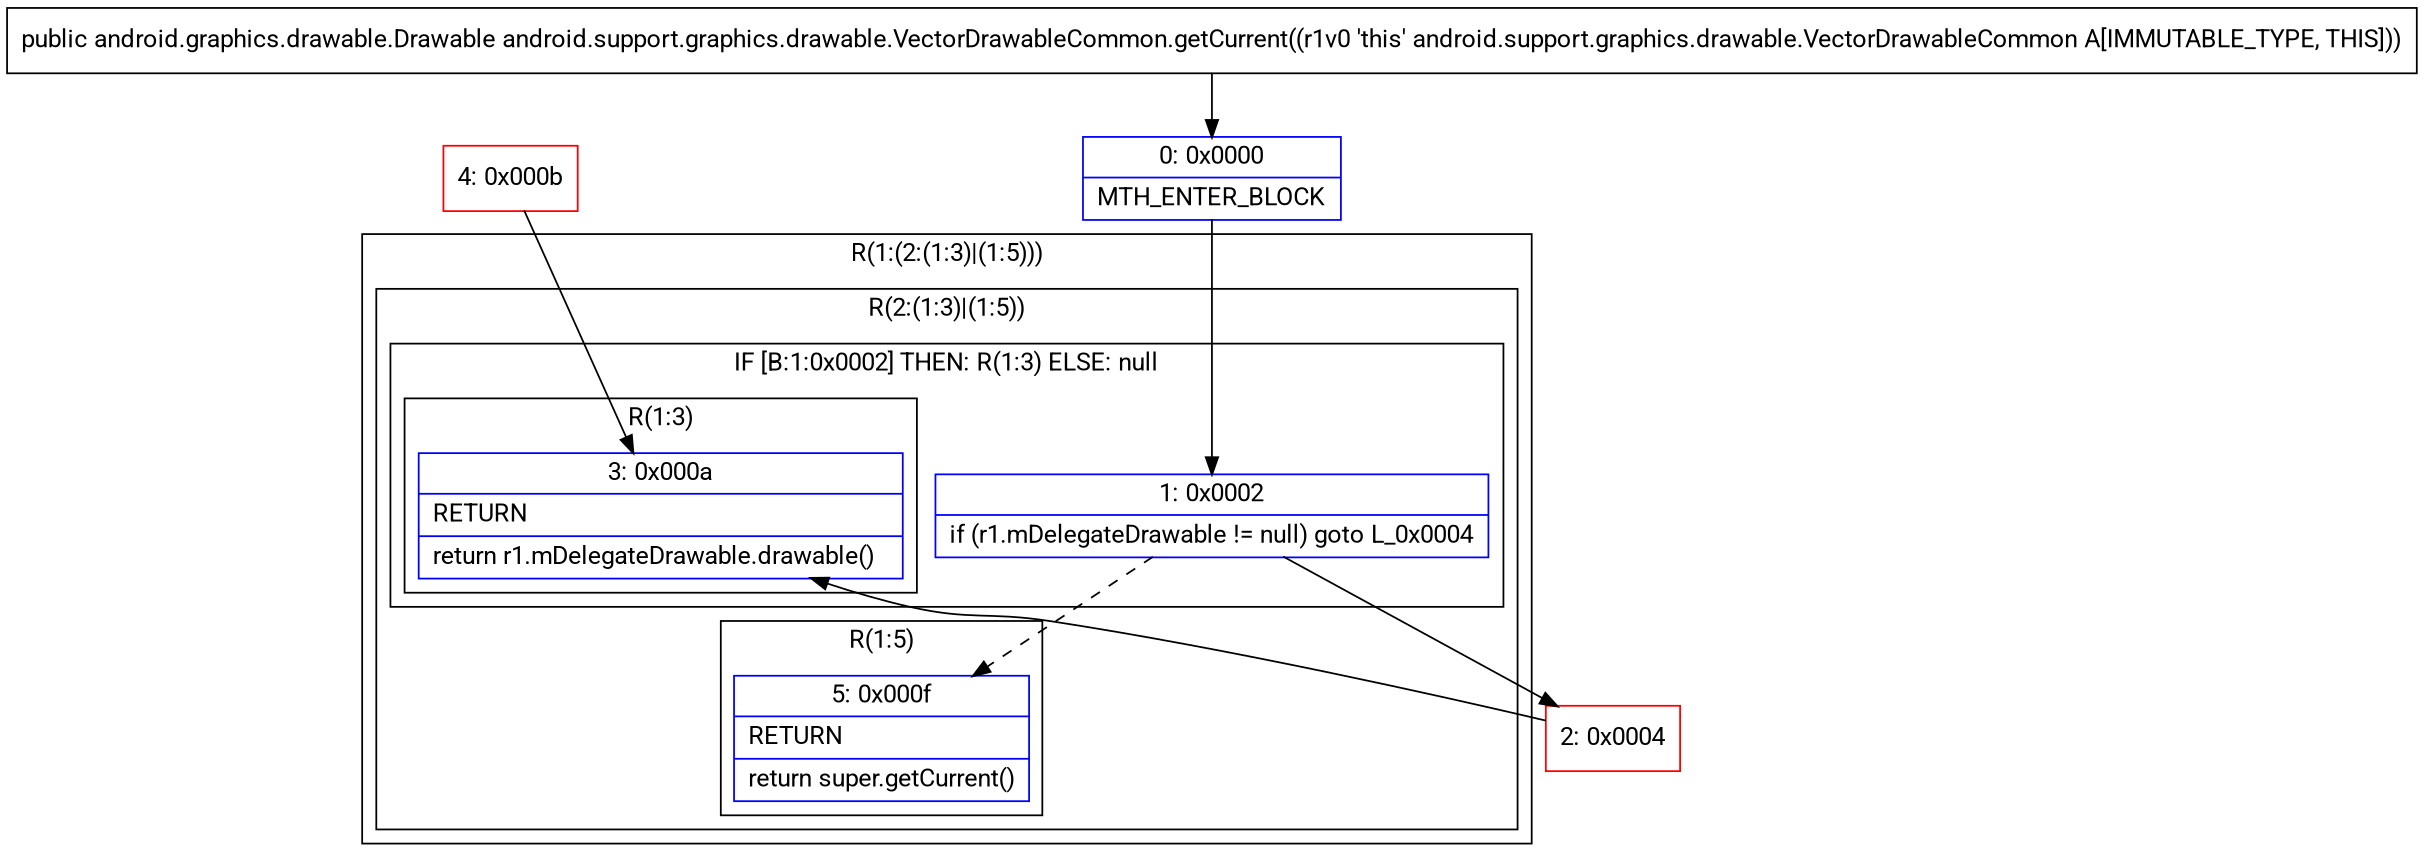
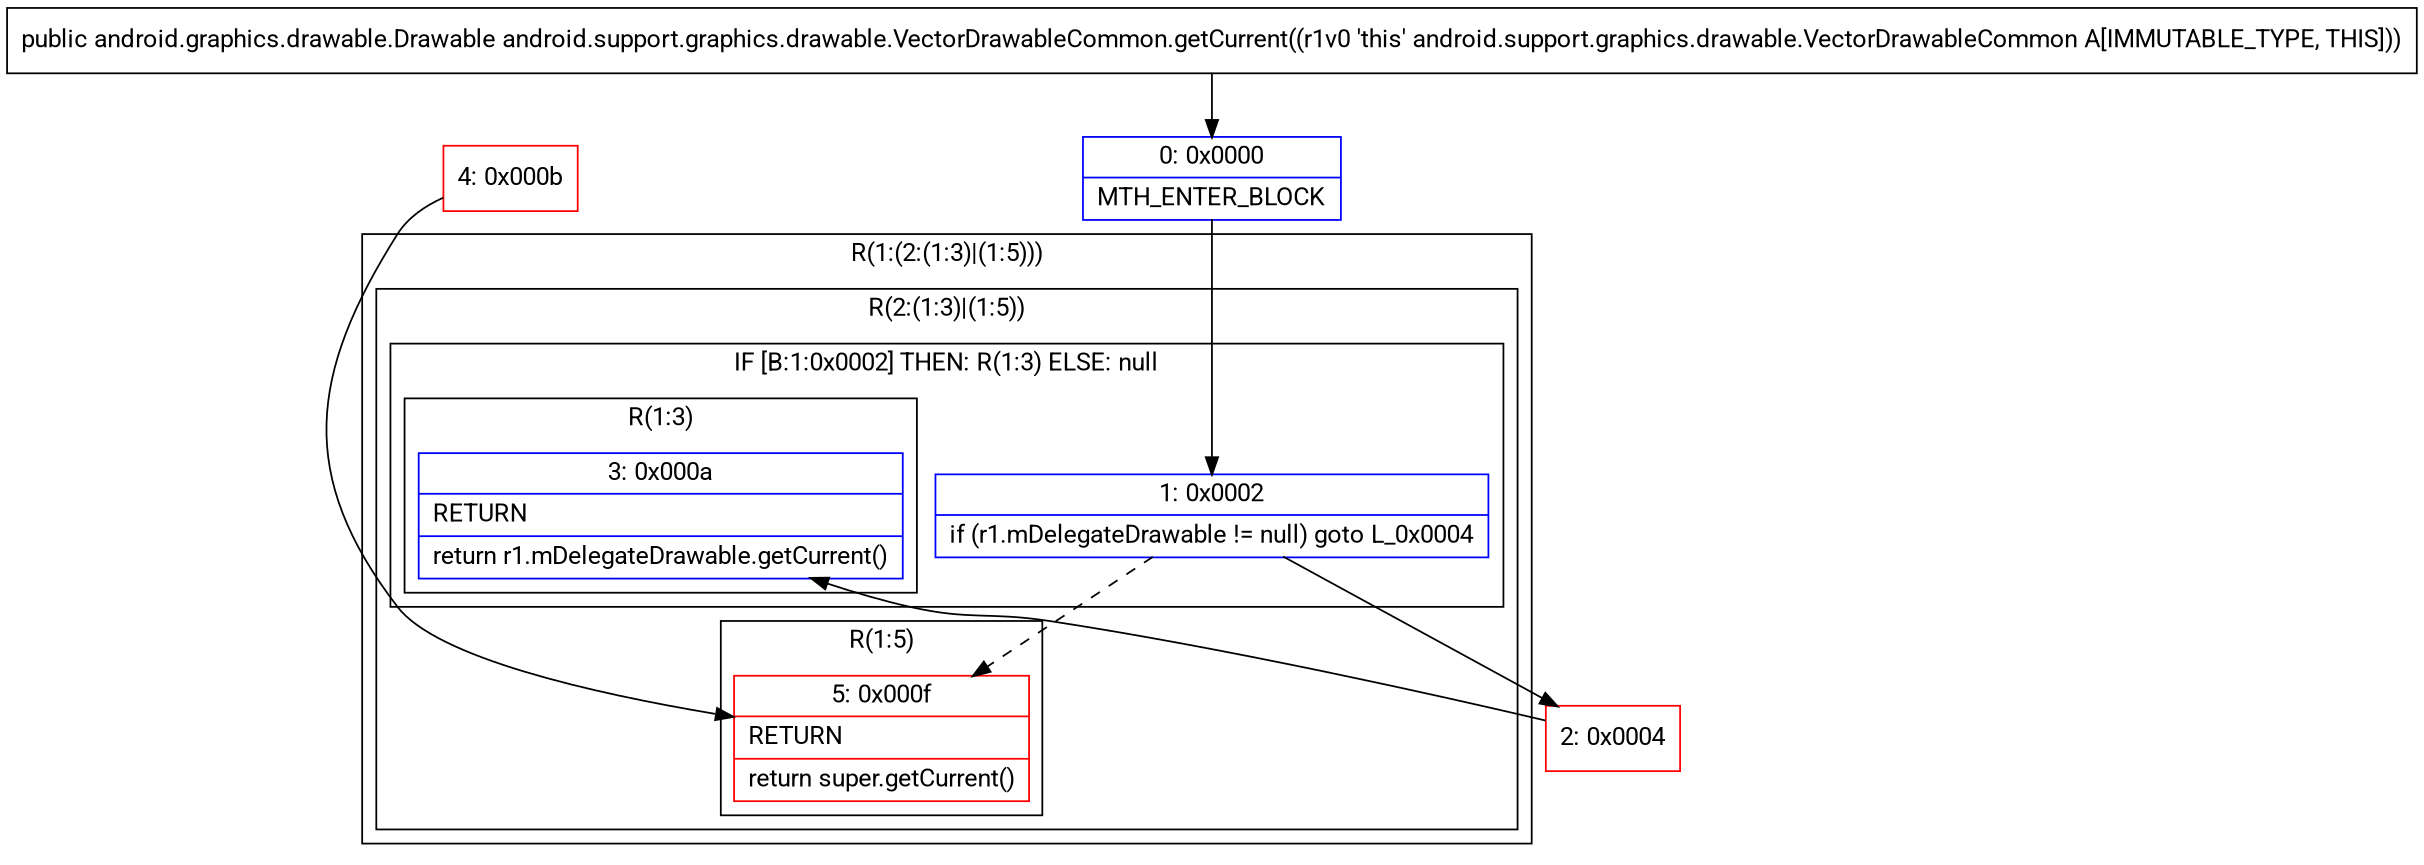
edge "4: 0x000b" -> "3: 0x000a": now "4: 0x000b" -> "5: 0x000f"
node "3: 0x000a": text "return r1.mDelegateDrawable.drawable()" -> "return r1.mDelegateDrawable.getCurrent()"
node "5: 0x000f": color blue -> red
